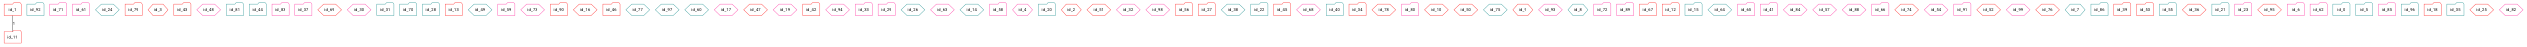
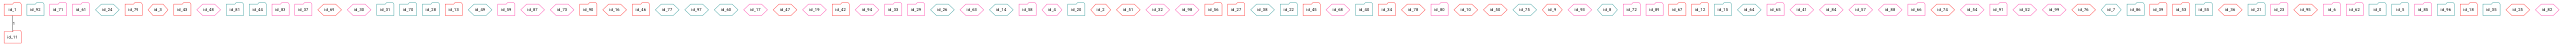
node "id_87": added
node "id_41": shape folder -> hexagon
node "id_52": color red -> deeppink
